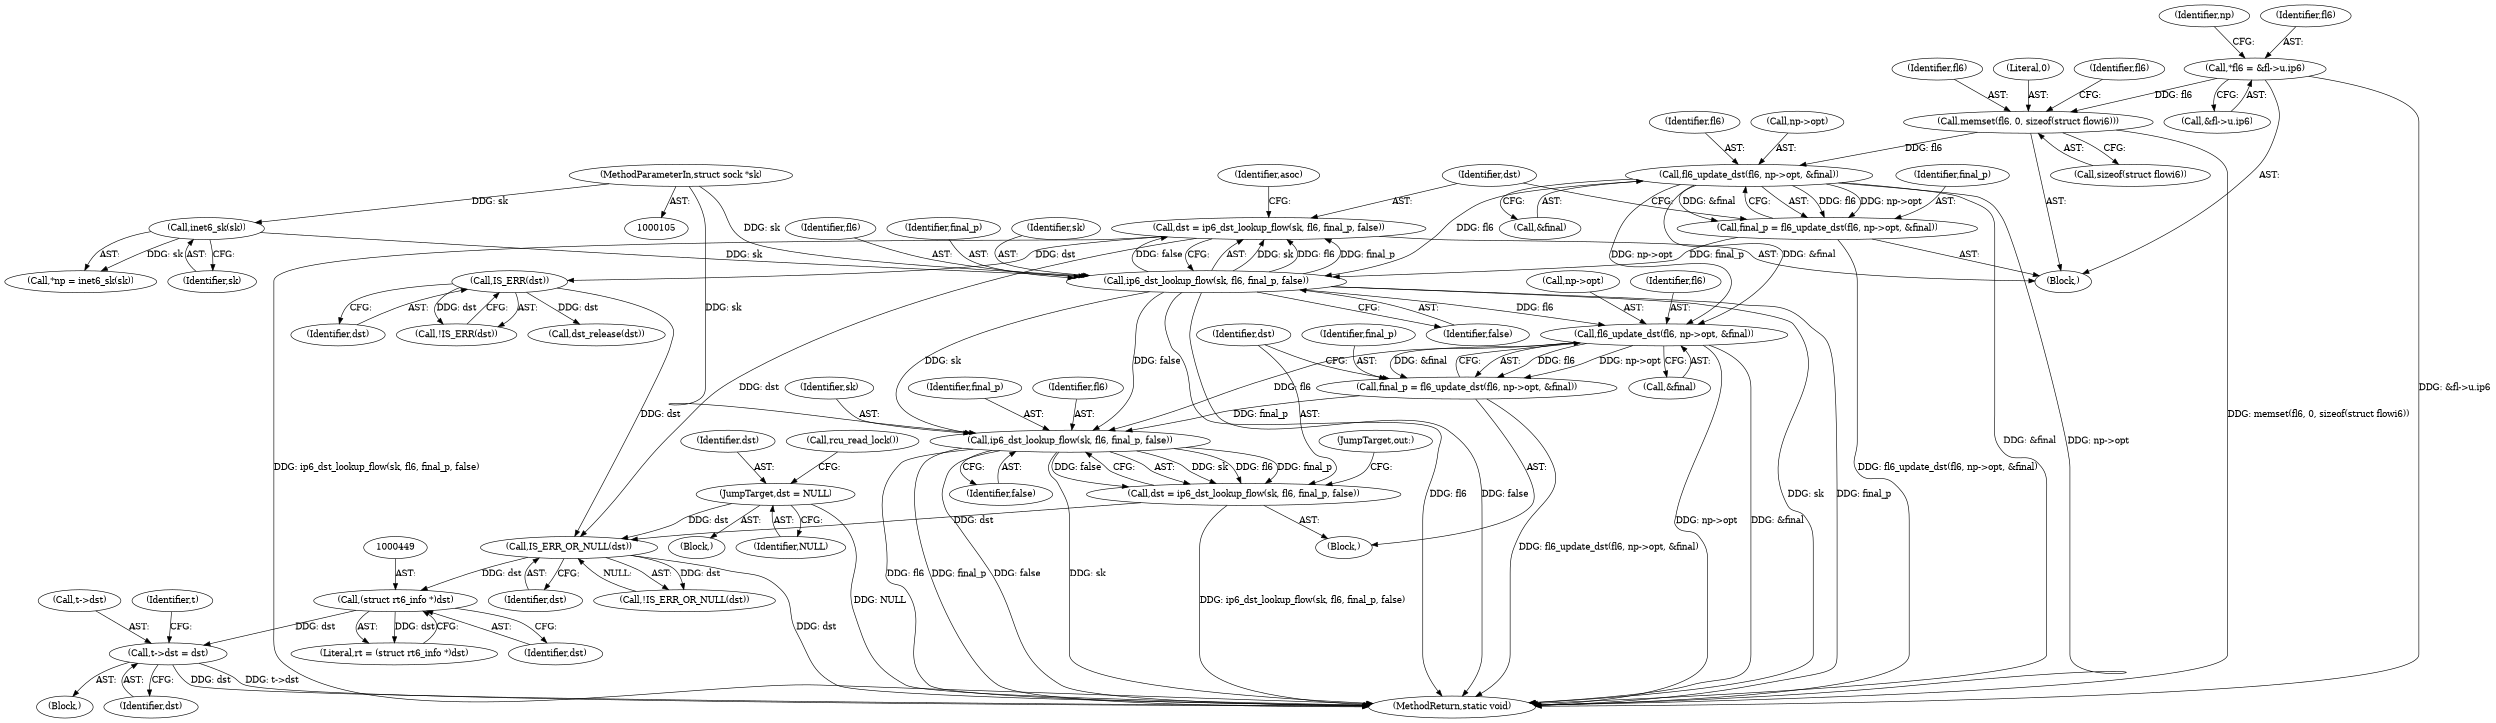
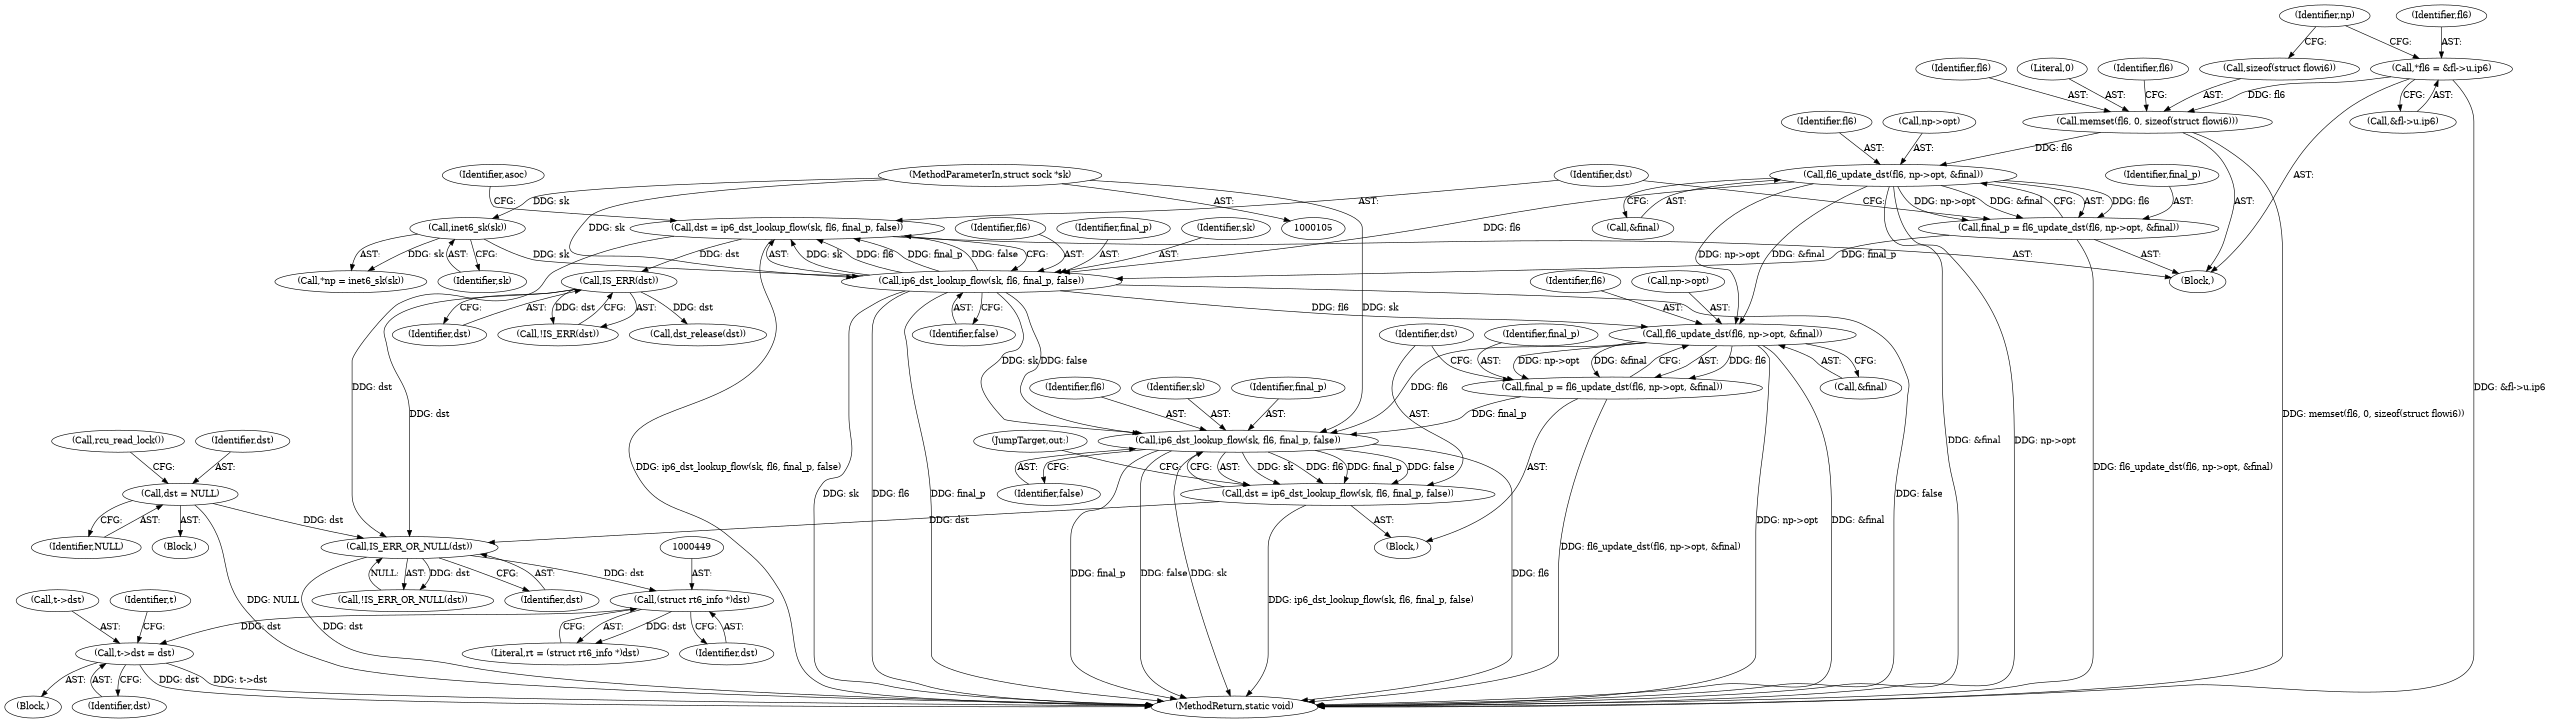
edge "(Call,memset(fl6, 0, sizeof(struct flowi6)))" -> "(Call,sizeof(struct flowi6))": now "(Identifier,np)" -> "(Call,sizeof(struct flowi6))"
node "(JumpTarget,dst = NULL)": label "(JumpTarget,dst = NULL)" -> "(Call,dst = NULL)"
